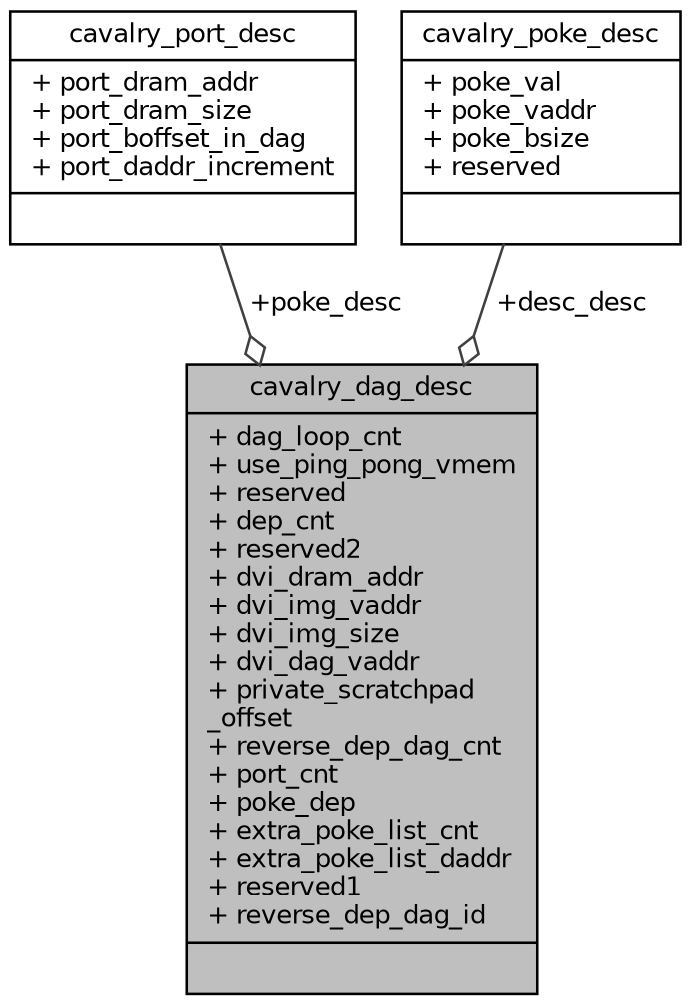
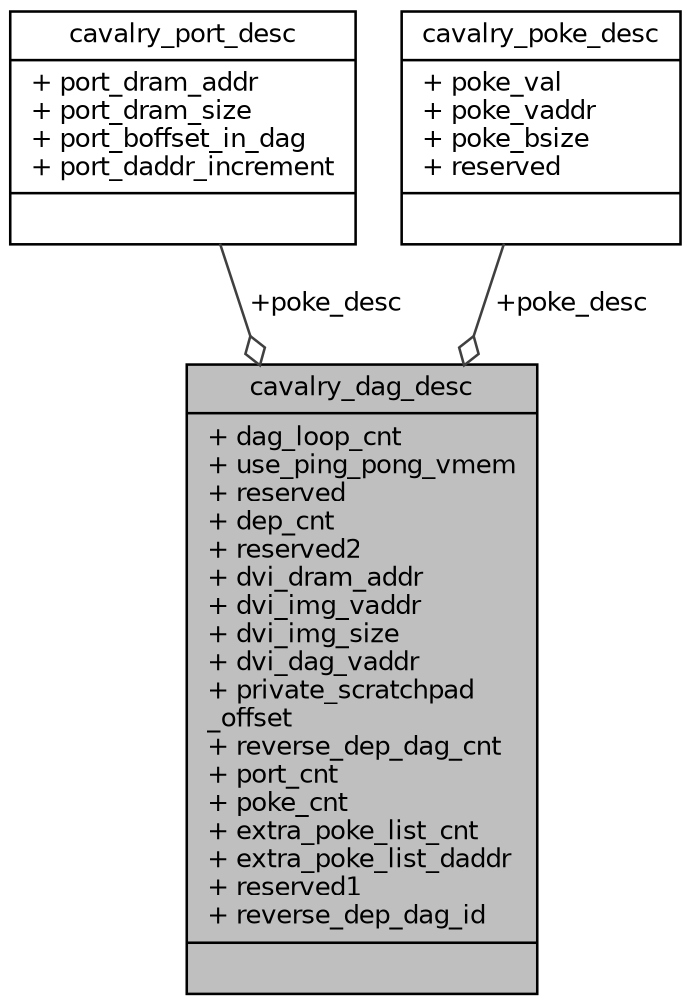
edge "cavalry_poke_desc" -> "cavalry_dag_desc": label " +desc_desc" -> " +poke_desc"
node "cavalry_dag_desc": text "+ poke_dep" -> "+ poke_cnt"
